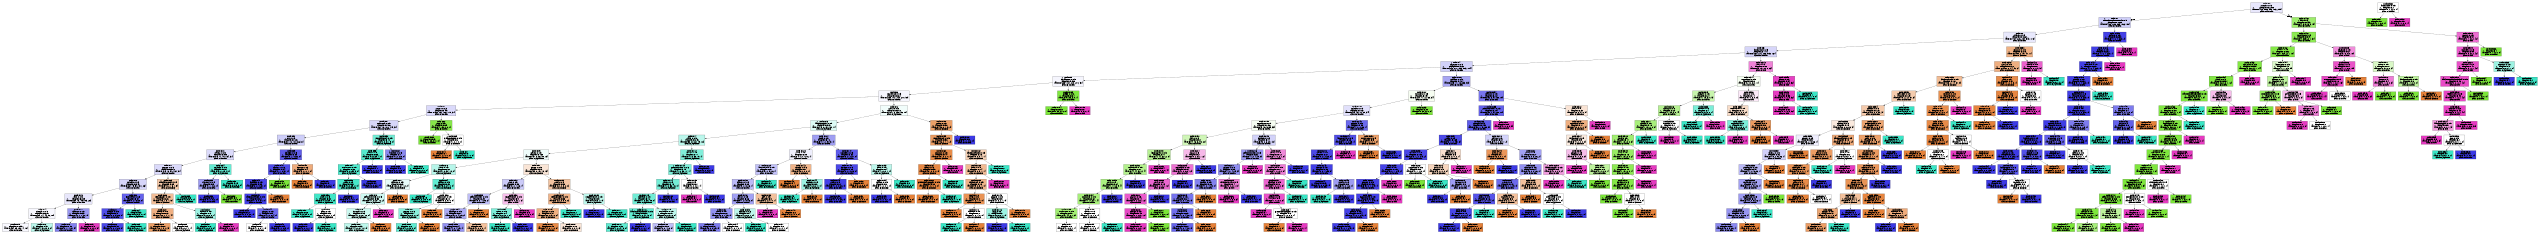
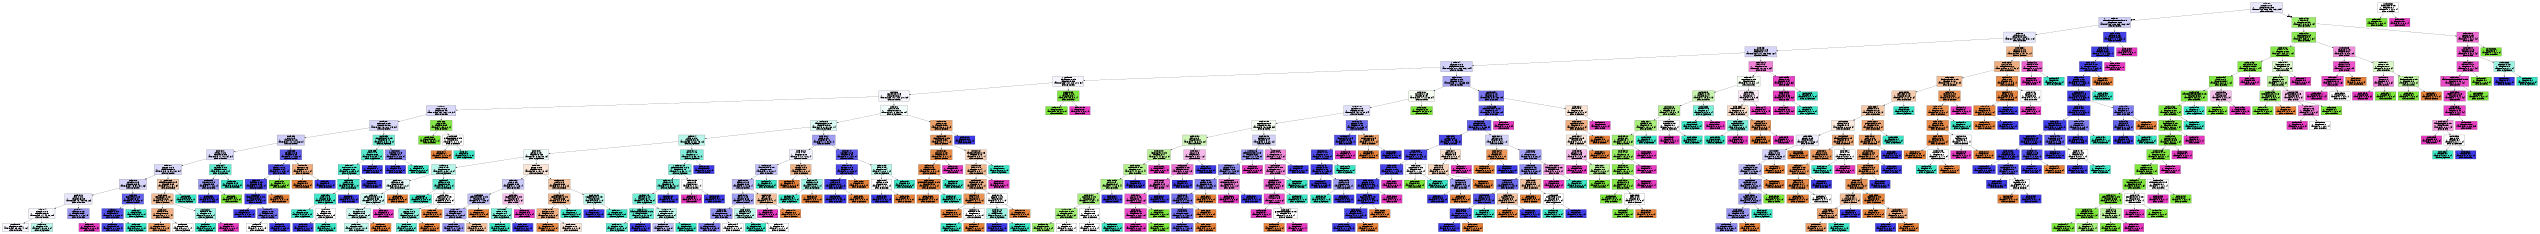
node "node #344": added
node "node #248": added
node "node #18": removed
node "node #196": added
